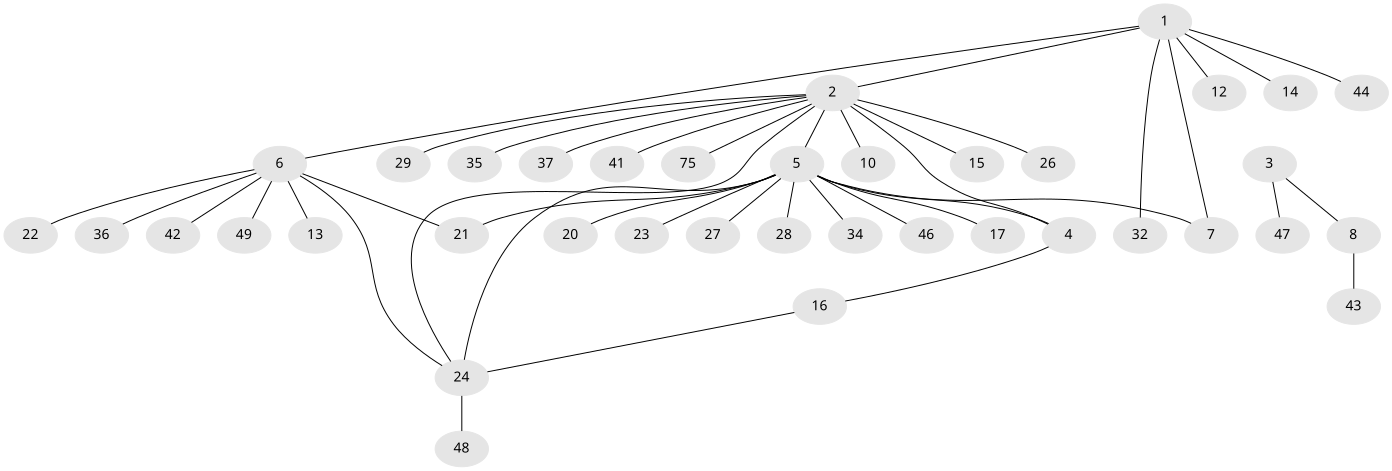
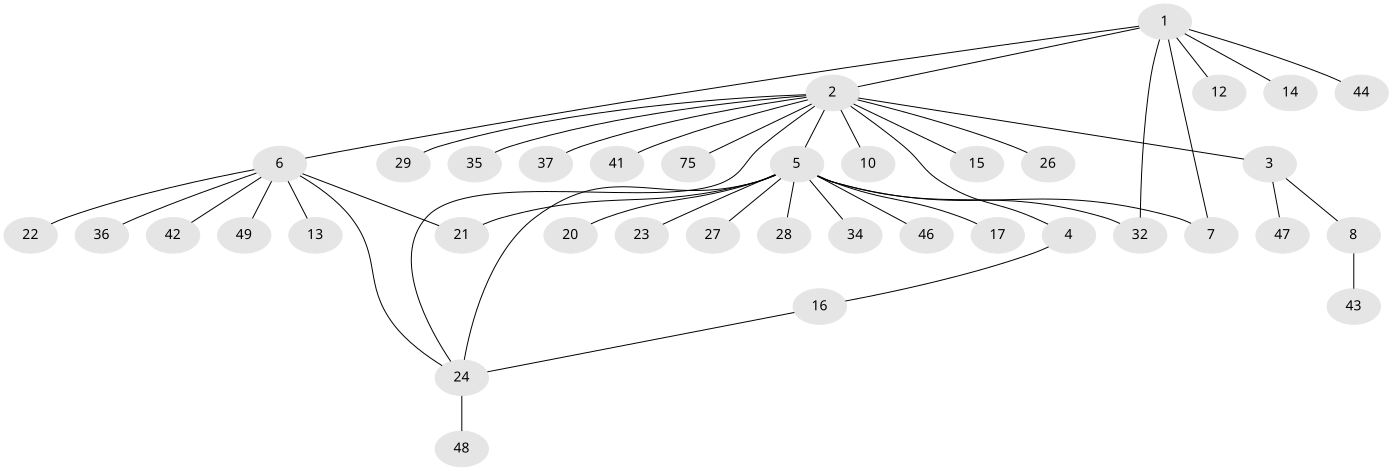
edge "2" -- "3": added
edge "5" -- "4": now "5" -- "32"
